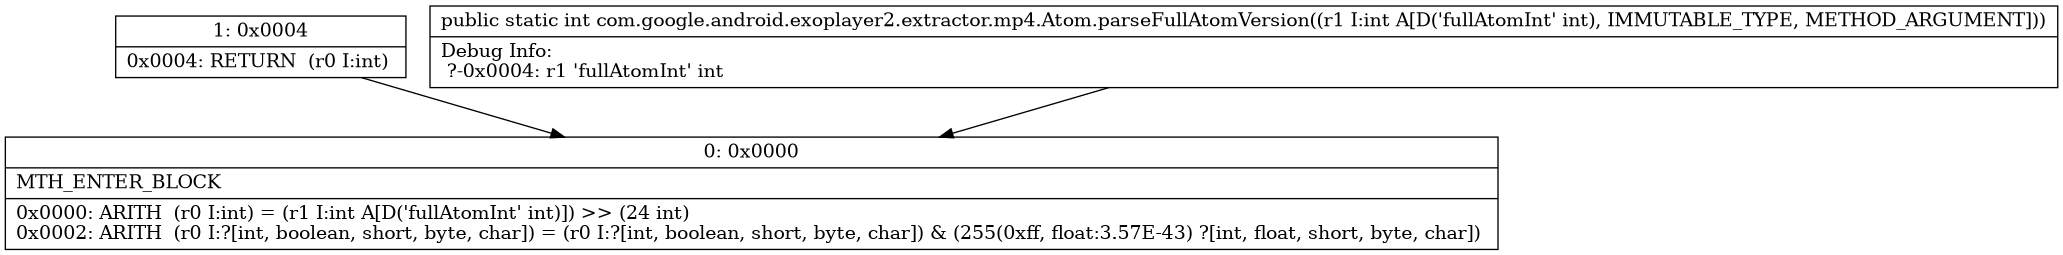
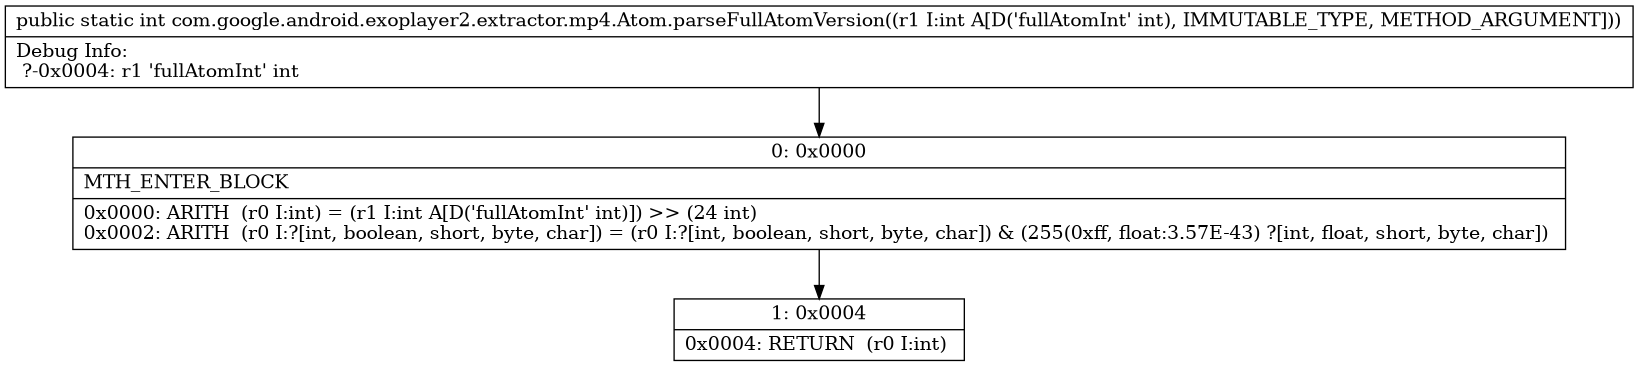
edge "1: 0x0004" -> "0: 0x0000": reversed
